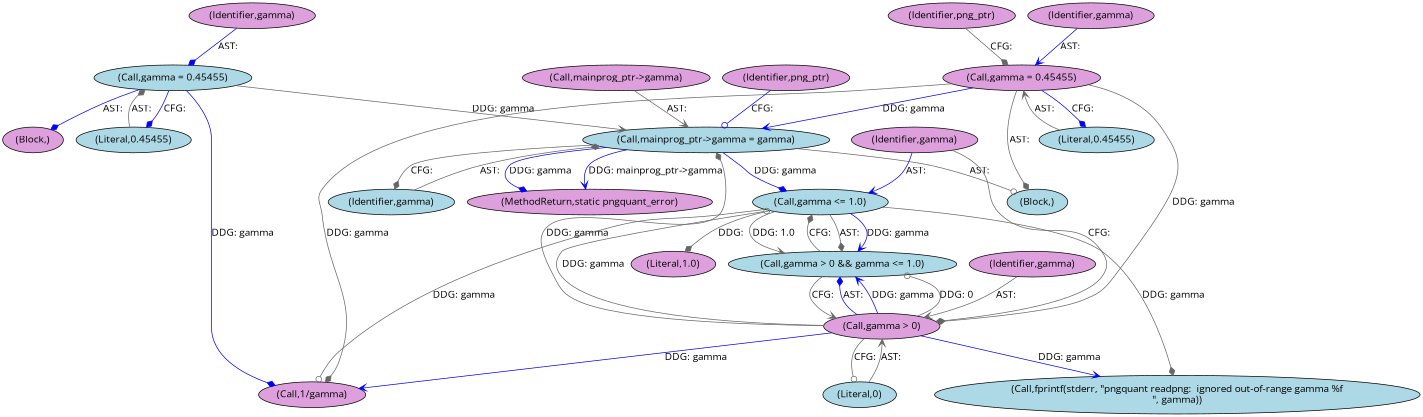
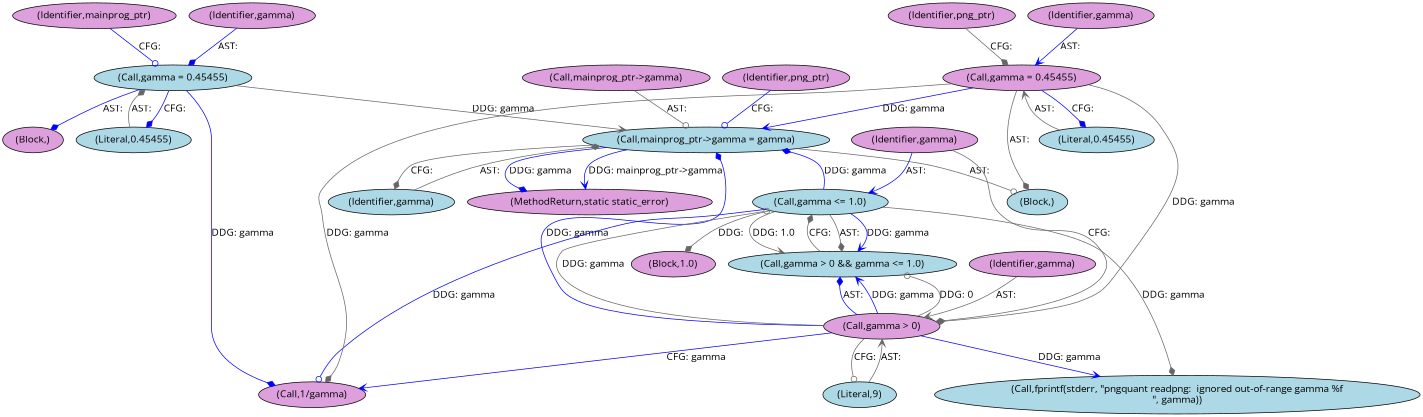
node "(Identifier,mainprog_ptr)": added
edge "(Call,mainprog_ptr->gamma)" -> "(Call,mainprog_ptr->gamma = gamma)": arrowhead vee -> odot
edge "(Call,mainprog_ptr->gamma = gamma)" -> "(Call,gamma <= 1.0)": reversed
node "(MethodReturn,static pngquant_error)": label "(MethodReturn,static pngquant_error)" -> "(MethodReturn,static static_error)"
edge "(Call,gamma <= 1.0)" -> "(Call,1/gamma)": color gray40 -> blue
node "(Literal,1.0)": label "(Literal,1.0)" -> "(Block,1.0)"
edge "(Call,gamma > 0)" -> "(Call,mainprog_ptr->gamma = gamma)": color gray40 -> blue
edge "(Call,gamma > 0 && gamma <= 1.0)" -> "(Call,gamma > 0)": removed, label "CFG:"
edge "(Call,gamma > 0)" -> "(Call,1/gamma)": label "DDG: gamma" -> "CFG: gamma"
node "(Literal,0)": label "(Literal,0)" -> "(Literal,9)"
